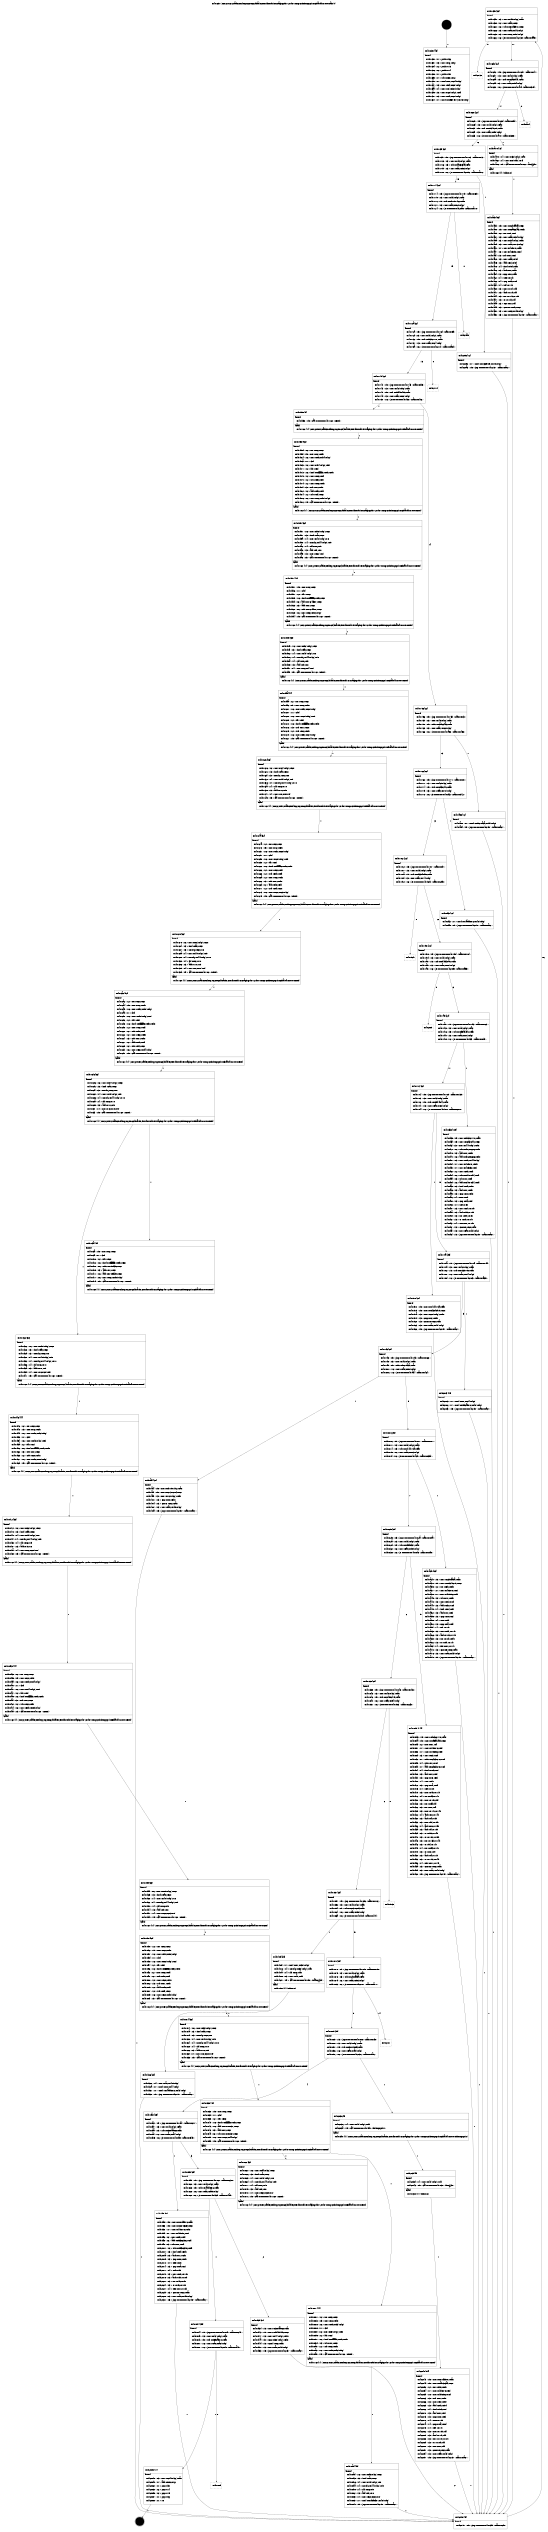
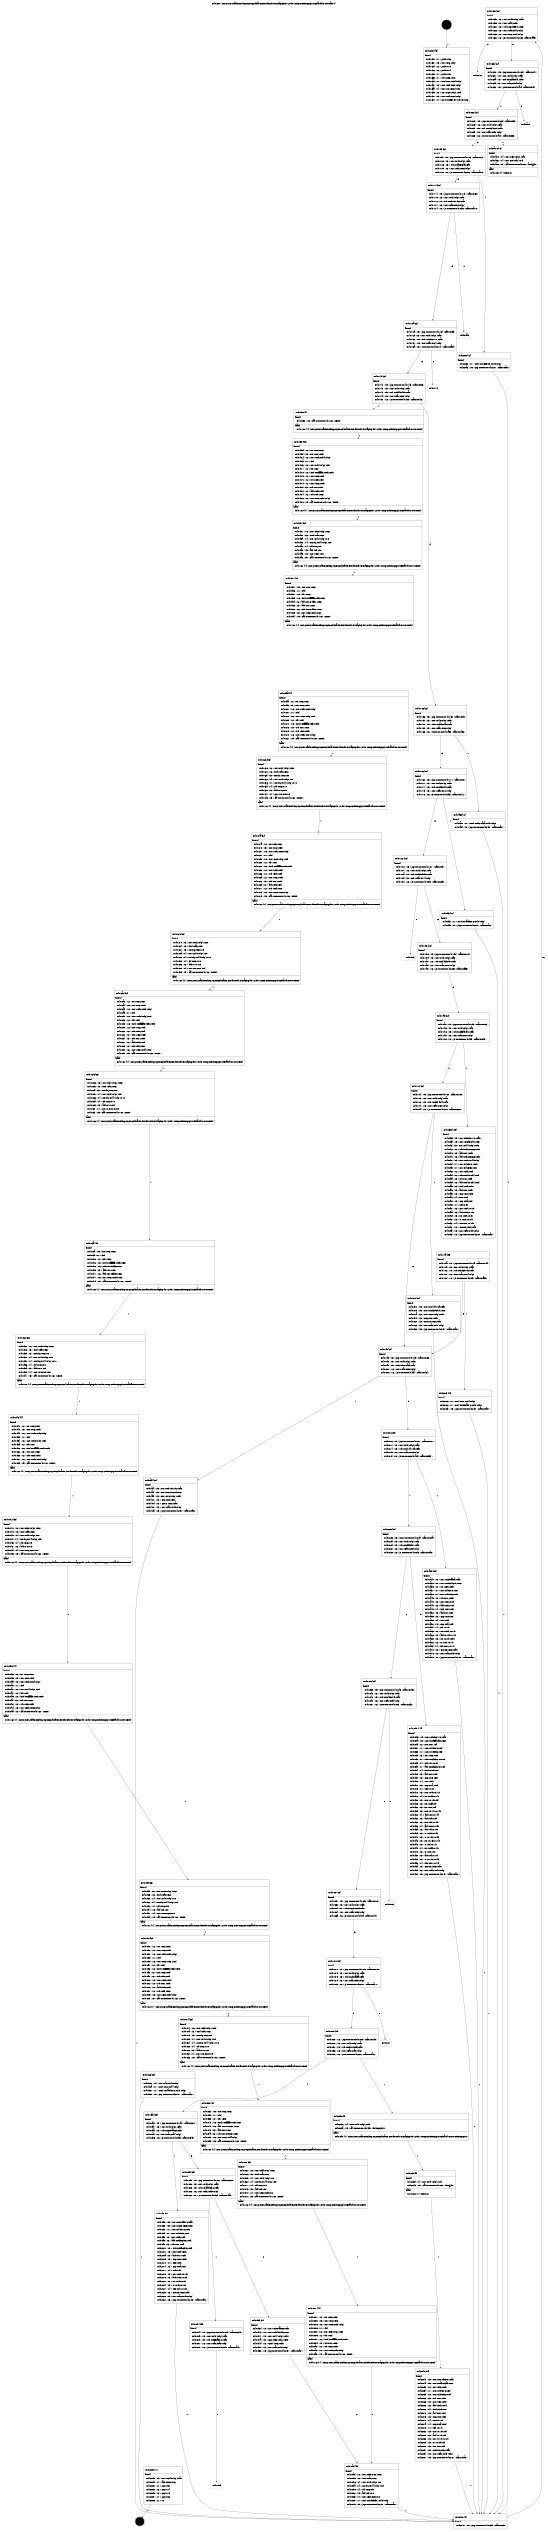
edge "0x4016e8 [22]" -> "0x4016fe [22]": label " 16" -> " 3"
node "0x401a8b [93]": removed
node "0x401bd9 [33]": removed
node "0x4020e9": removed
edge "0x4017c4 [22]" -> "0x4017da [25]": now "0x4017c4 [22]" -> "0x4017f3 [25]"
edge "0x401cd6 [36]" -> "0x401d22 [36]": now "0x401cfa [40]" -> "0x401d22 [36]"
edge "0x401f65 [109]" -> "0x402157 [5]": removed, label "1"
node "0x401b0f [23]": removed
edge "0x401870 [25]" -> "0x402101": label " 14" -> " 0"
edge "0x401e38 [40]" -> "0x401e81 [44]": now "0x401e60 [33]" -> "0x401e81 [44]"
edge "0x401b3d [27]" -> "0x402157 [5]": now "0x401b3d [27]" -> "0x401ead [40]"
edge "0x4018d4 [25]" -> "0x4020d8 [17]": removed, label "1"
